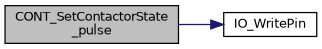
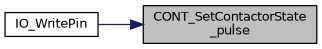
edge "CONT_SetContactorState _pulse" -> "IO_WritePin": reversed
